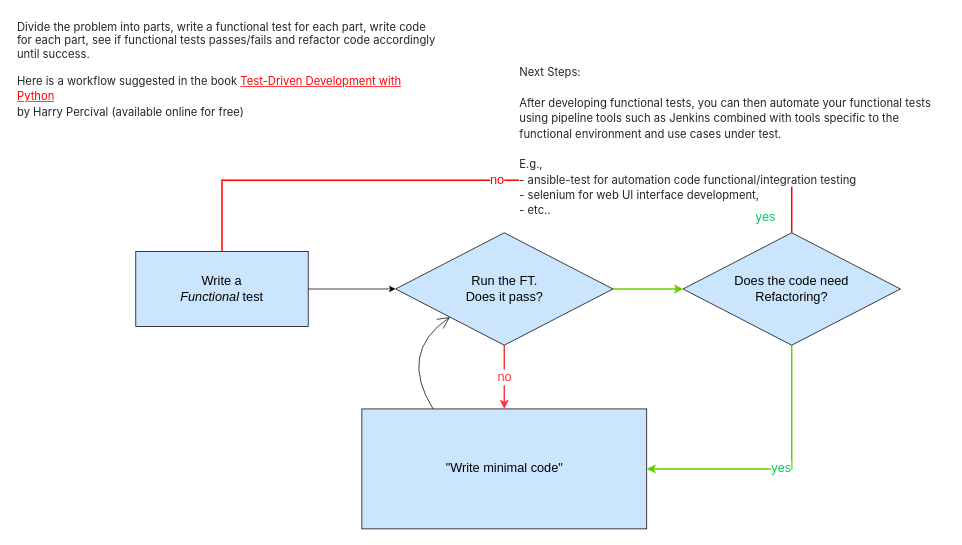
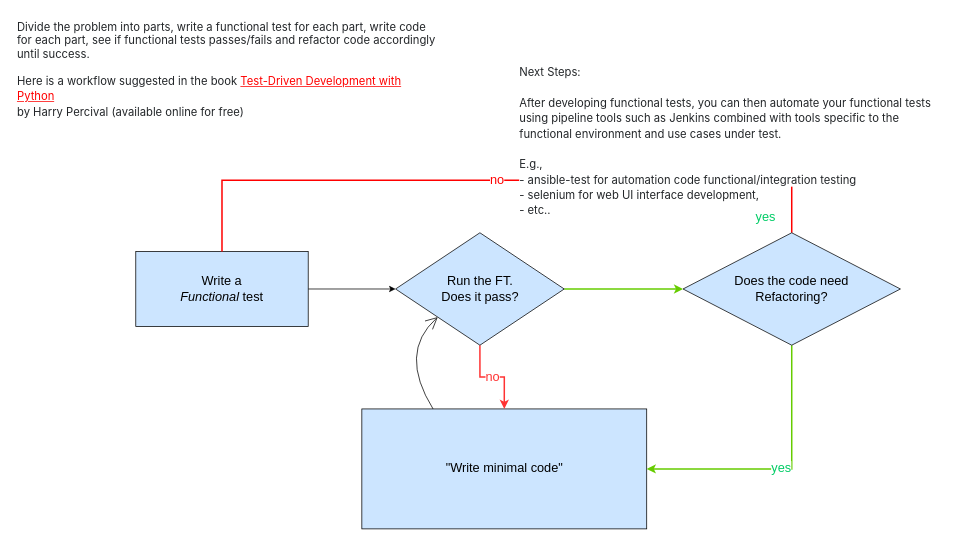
node "Run the FT. Does it pass?": size 218x113 -> 169x113
